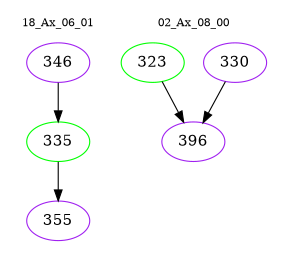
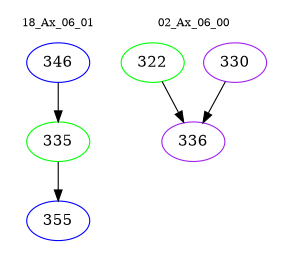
cluster "02_Ax_08_00": label "02_Ax_08_00" -> "02_Ax_06_00"
node "346": color purple -> blue
node "323": label "323" -> "322"
node "396": label "396" -> "336"
node "355": color purple -> blue
